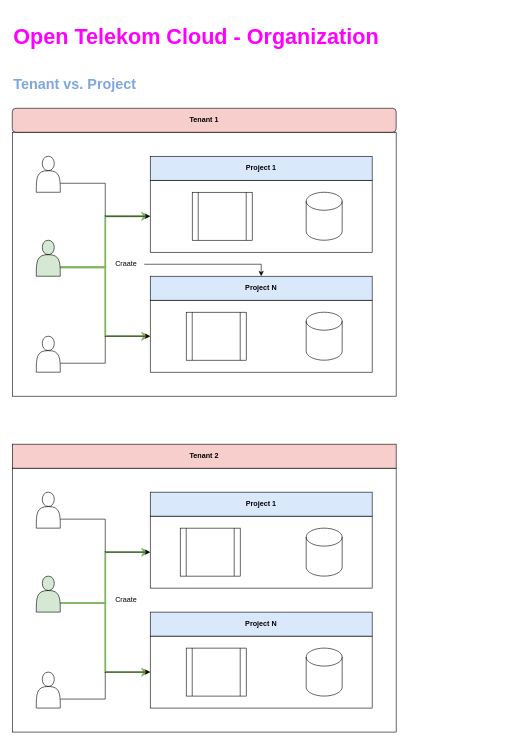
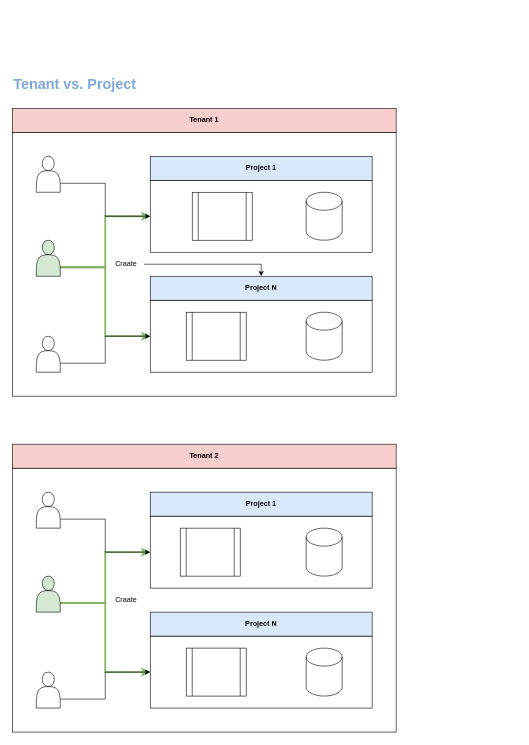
node "Open Telekom Cloud - Organization": removed
node "Tenant 1": shape rounded rectangle -> rectangle
